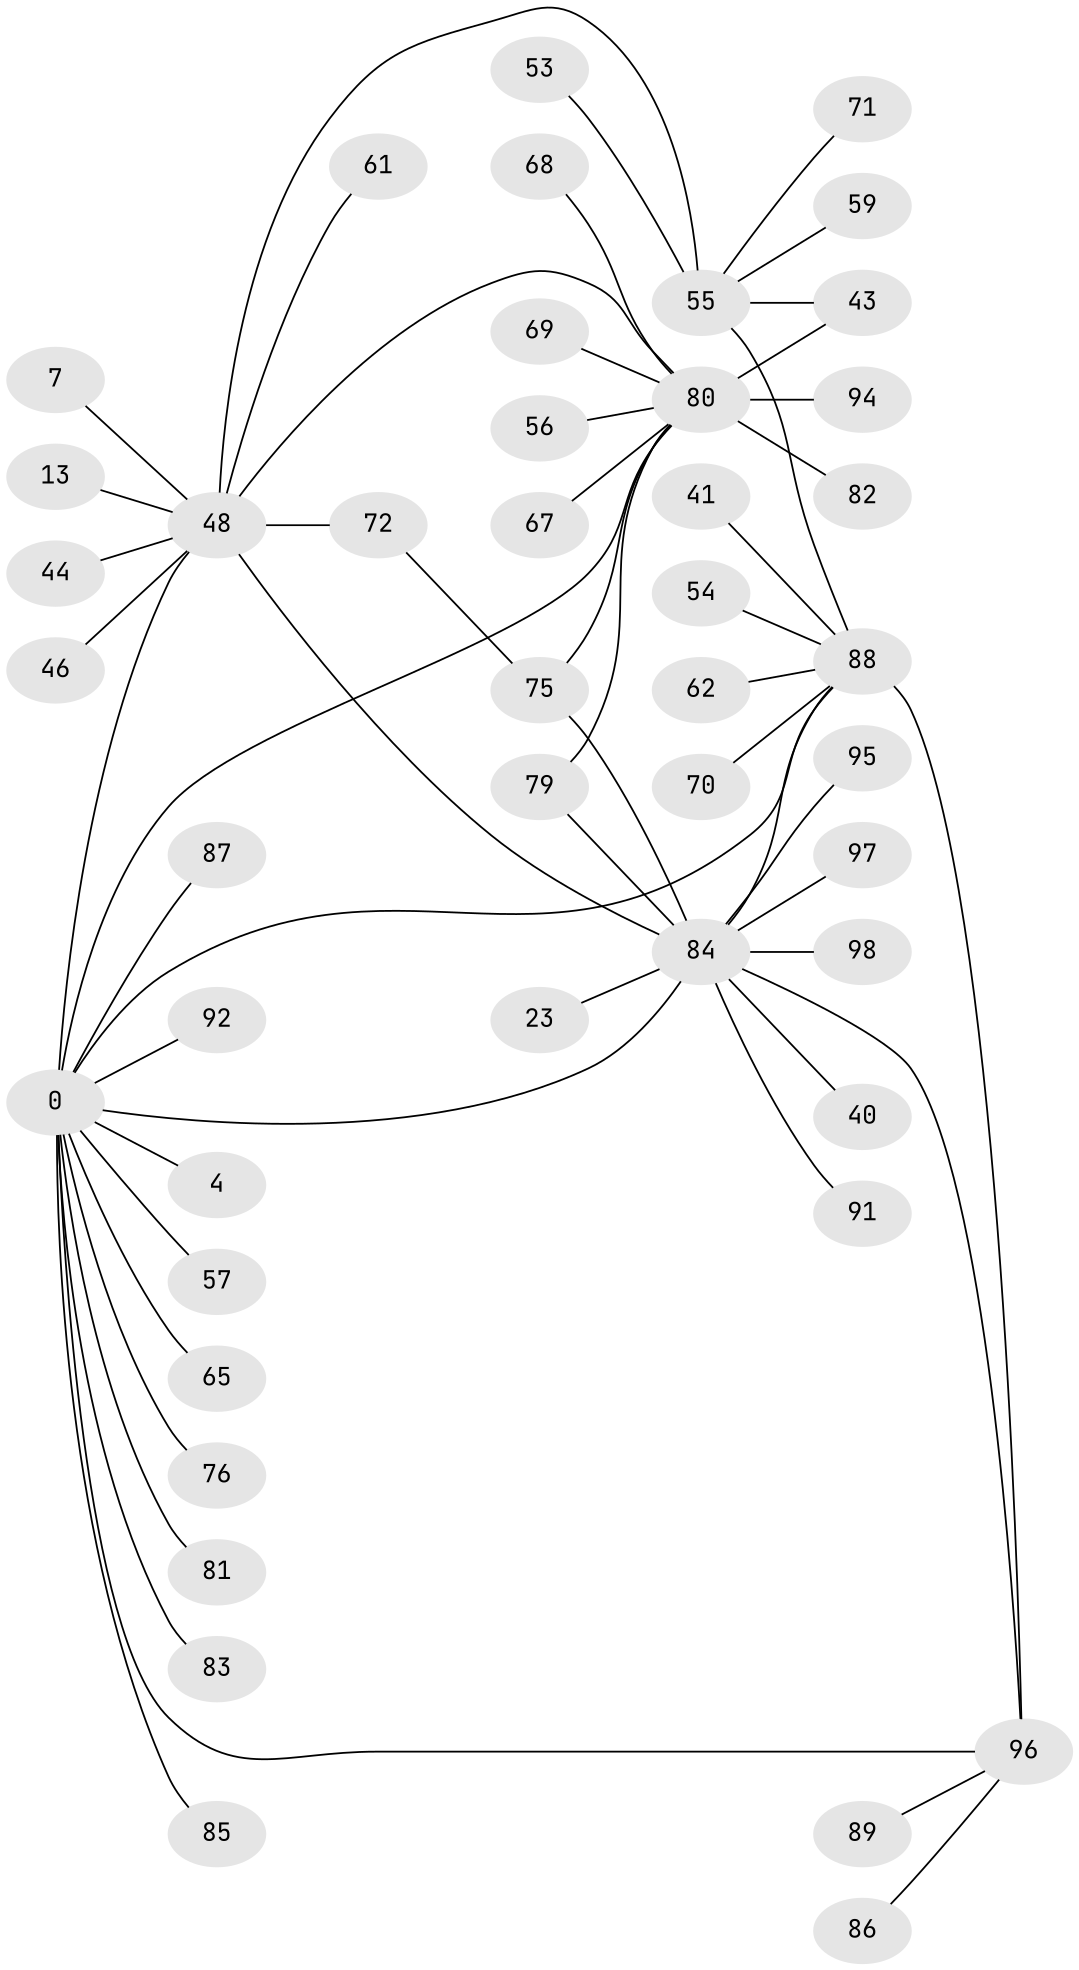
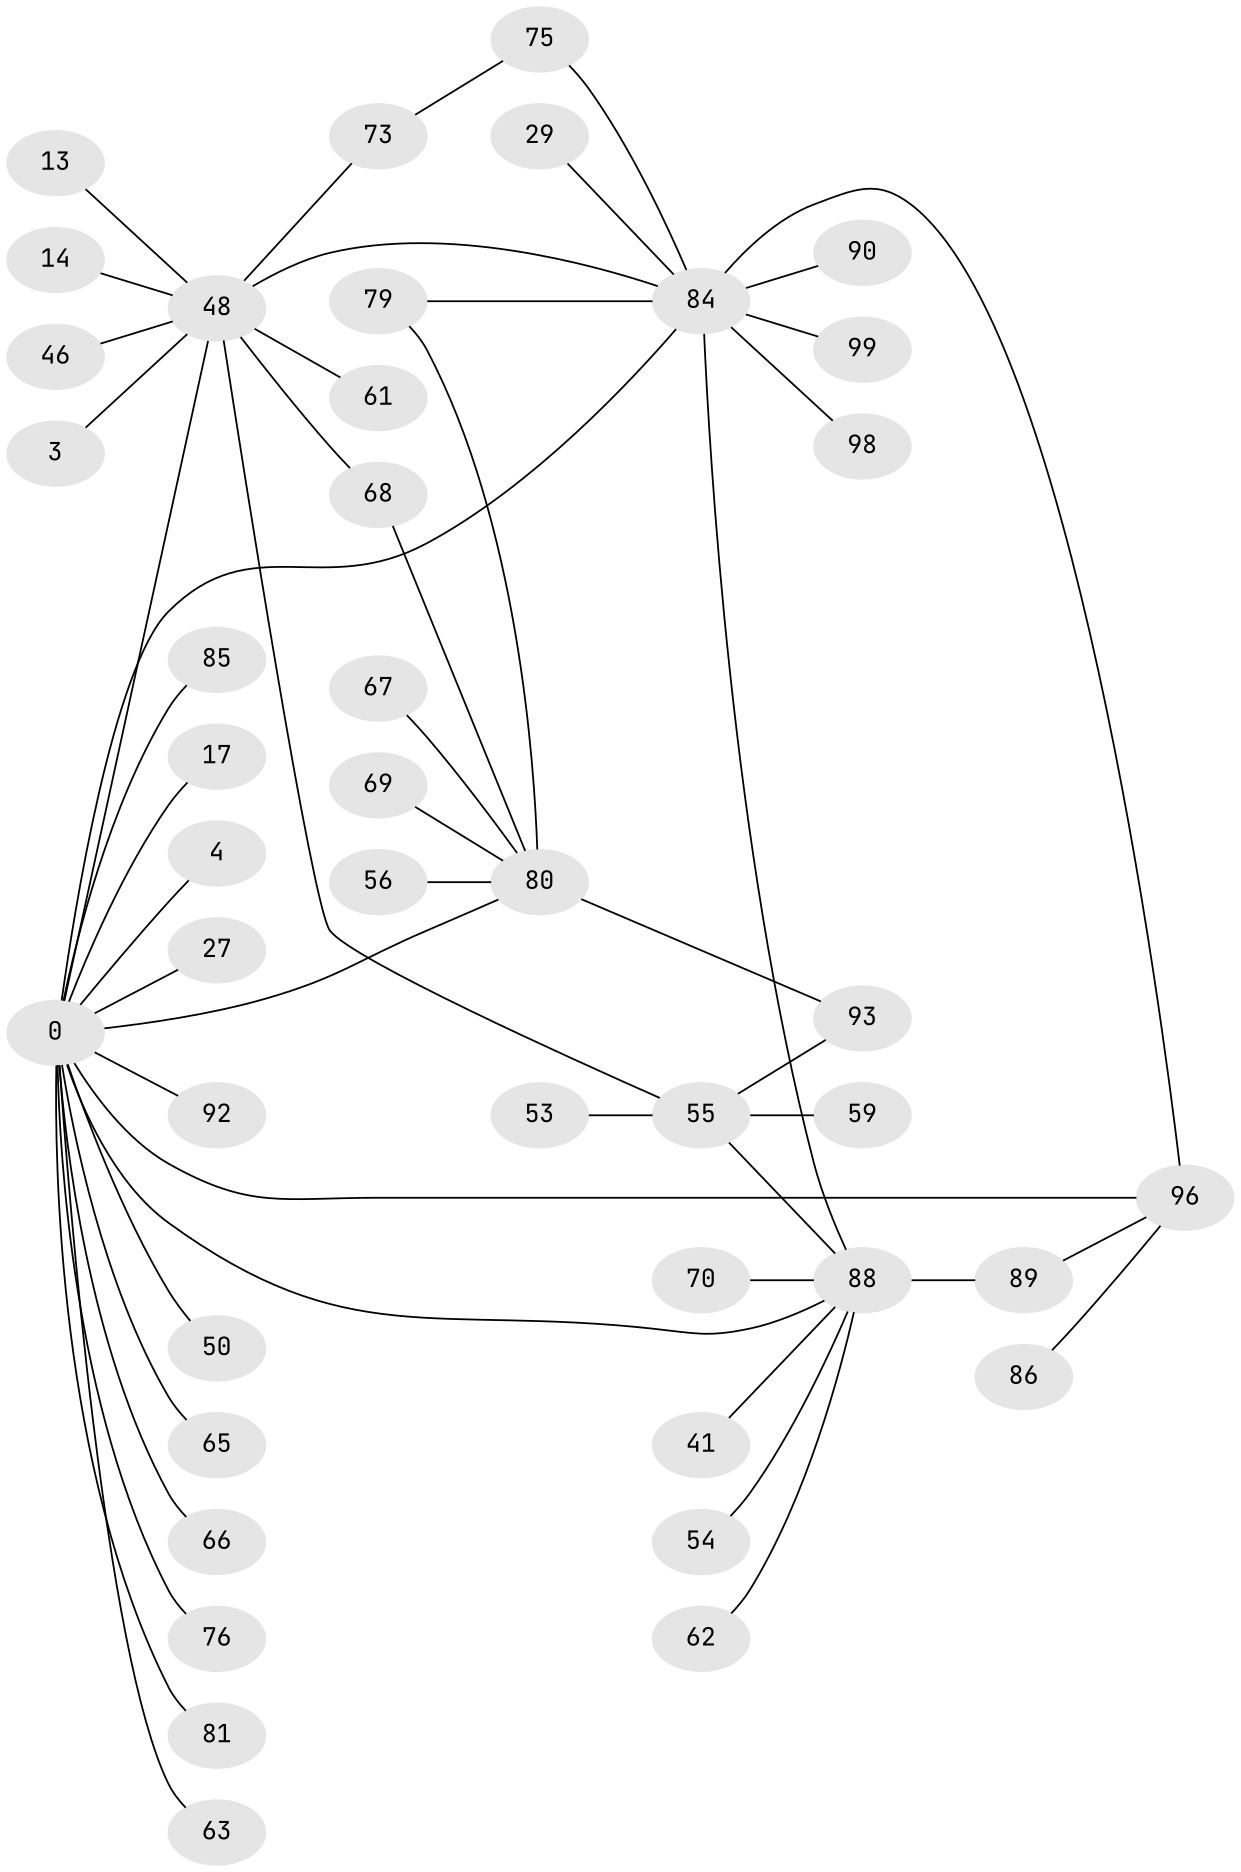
node "71": removed
node "43": label "43" -> "93"
edge "80" -- "48": now "68" -- "48"
node "7": label "7" -> "3"
node "94": removed
node "82": removed
node "72": label "72" -> "73"
node "44": label "44" -> "14"
edge "80" -- "75": removed
node "95": label "95" -> "99"
node "87": label "87" -> "17"
node "97": removed
node "27": added
node "23": label "23" -> "29"
node "40": label "40" -> "90"
edge "88" -- "96": now "88" -- "89"
node "91": removed
node "57": label "57" -> "50"
node "66": added
node "83": label "83" -> "63"
